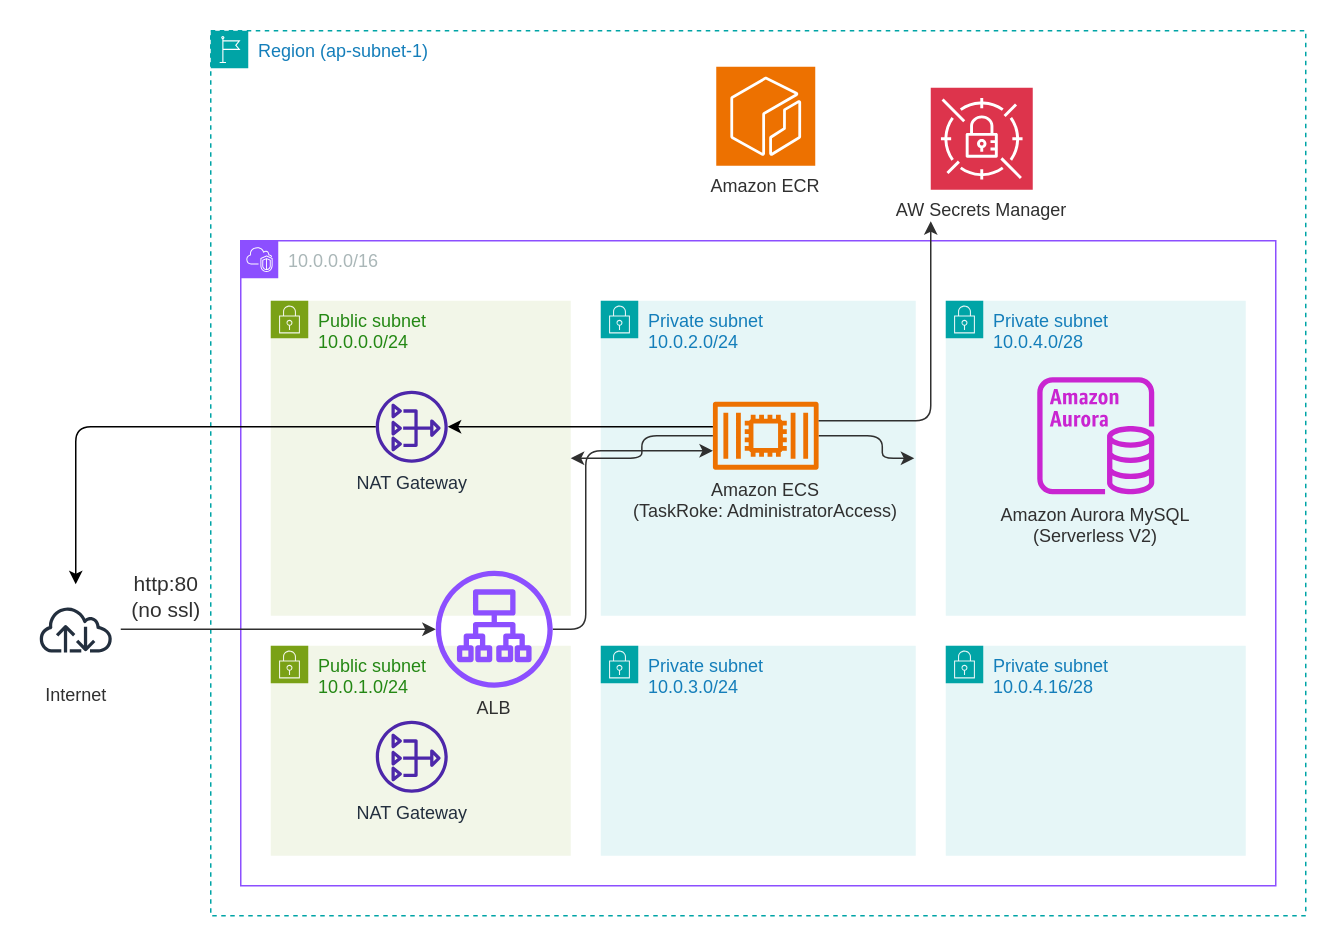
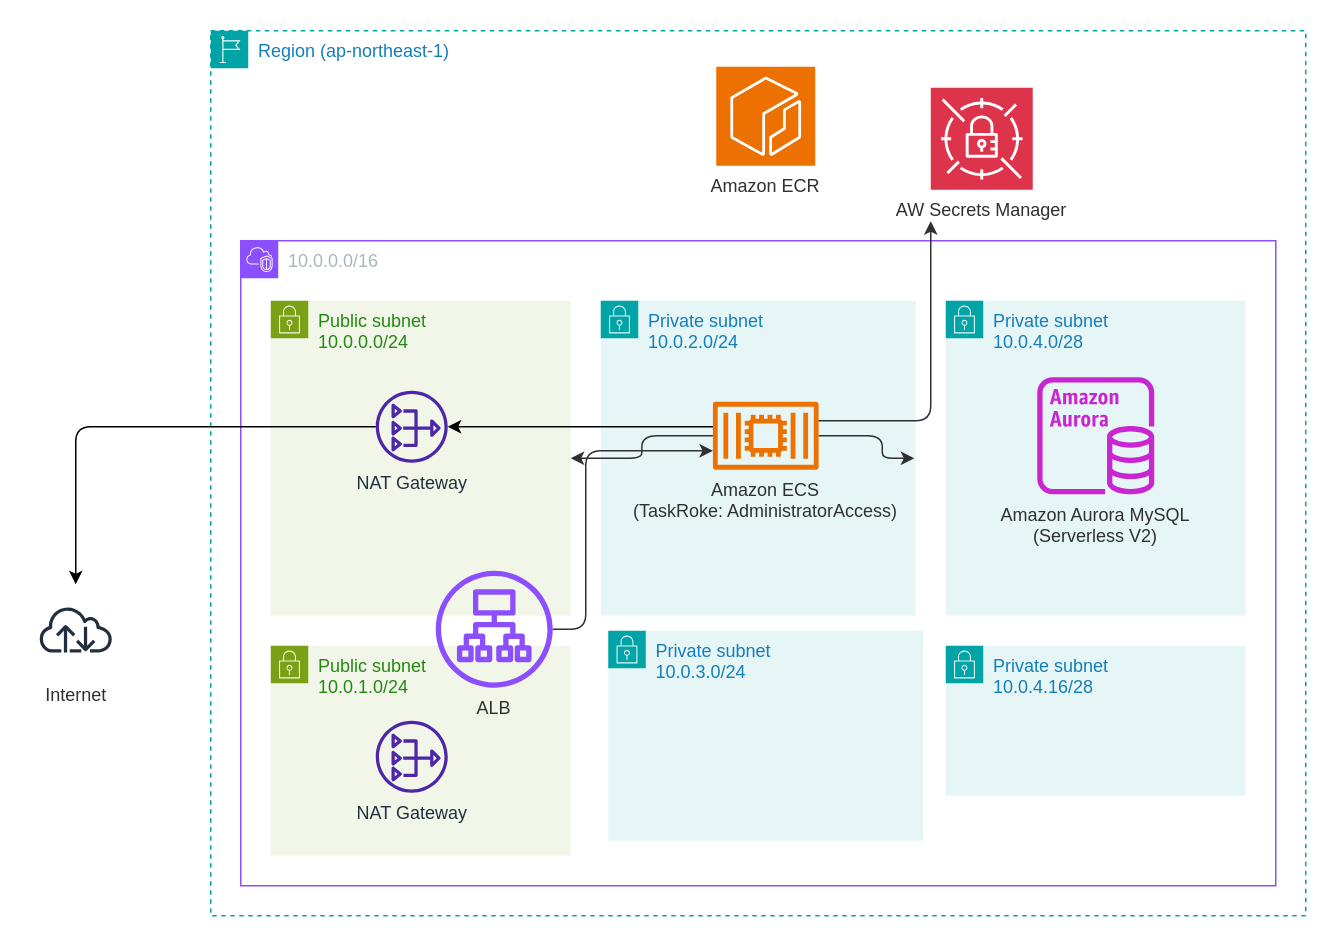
node "Region (ap-subnet-1)": label "Region (ap-subnet-1)" -> "Region (ap-northeast-1)"
edge "Internet" -> "ALB": removed, label "http:80 (no ssl)"
node "Private subnet 10.0.3.0/24": moved (758, 751) -> (766, 736)
node "Private subnet 10.0.4.16/28": size 300x210 -> 300x150
